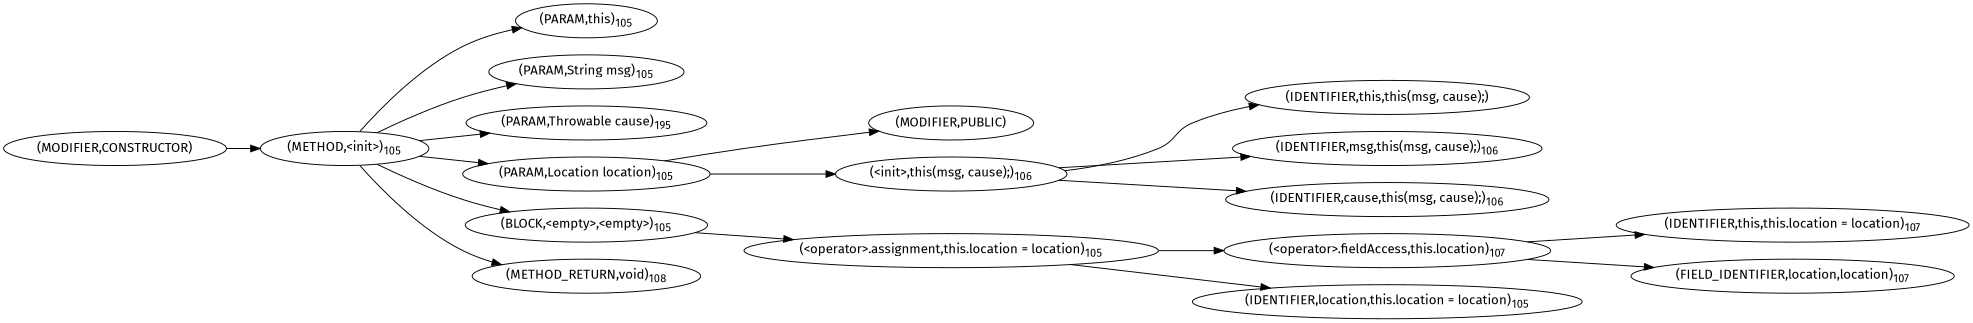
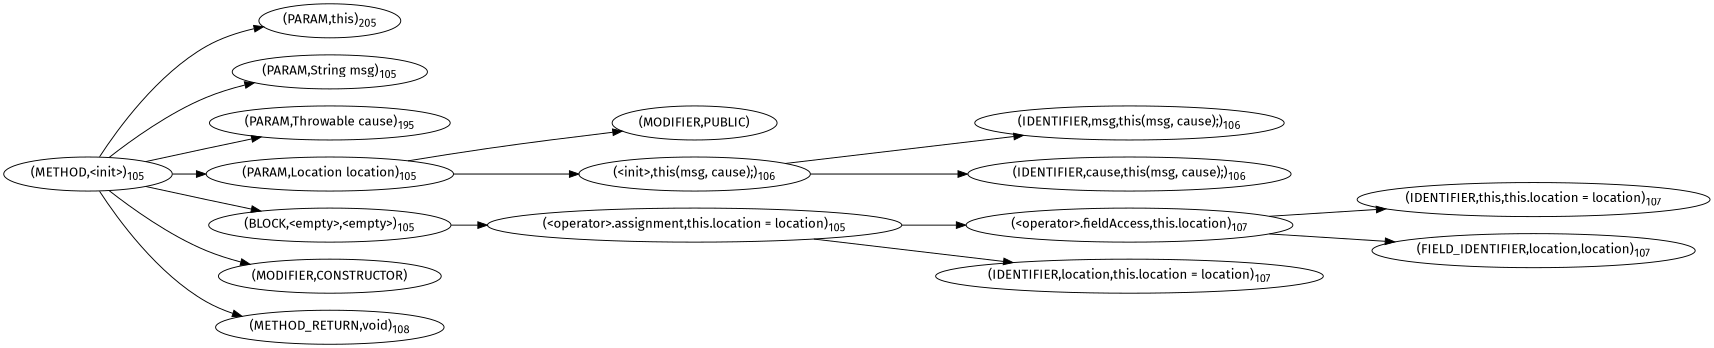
node "(PARAM,this)": text "105" -> "205"
node "(IDENTIFIER,this,this(msg, cause);)": removed
edge "(MODIFIER,CONSTRUCTOR)" -> "(METHOD,<init>)": reversed
node "(IDENTIFIER,location,this.location = location)": text "105" -> "107"
